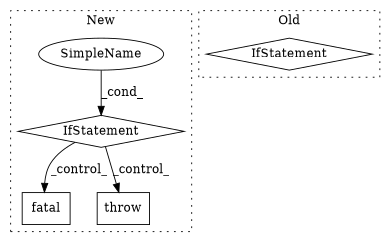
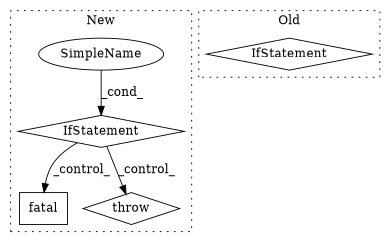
node "throw": shape box -> diamond
